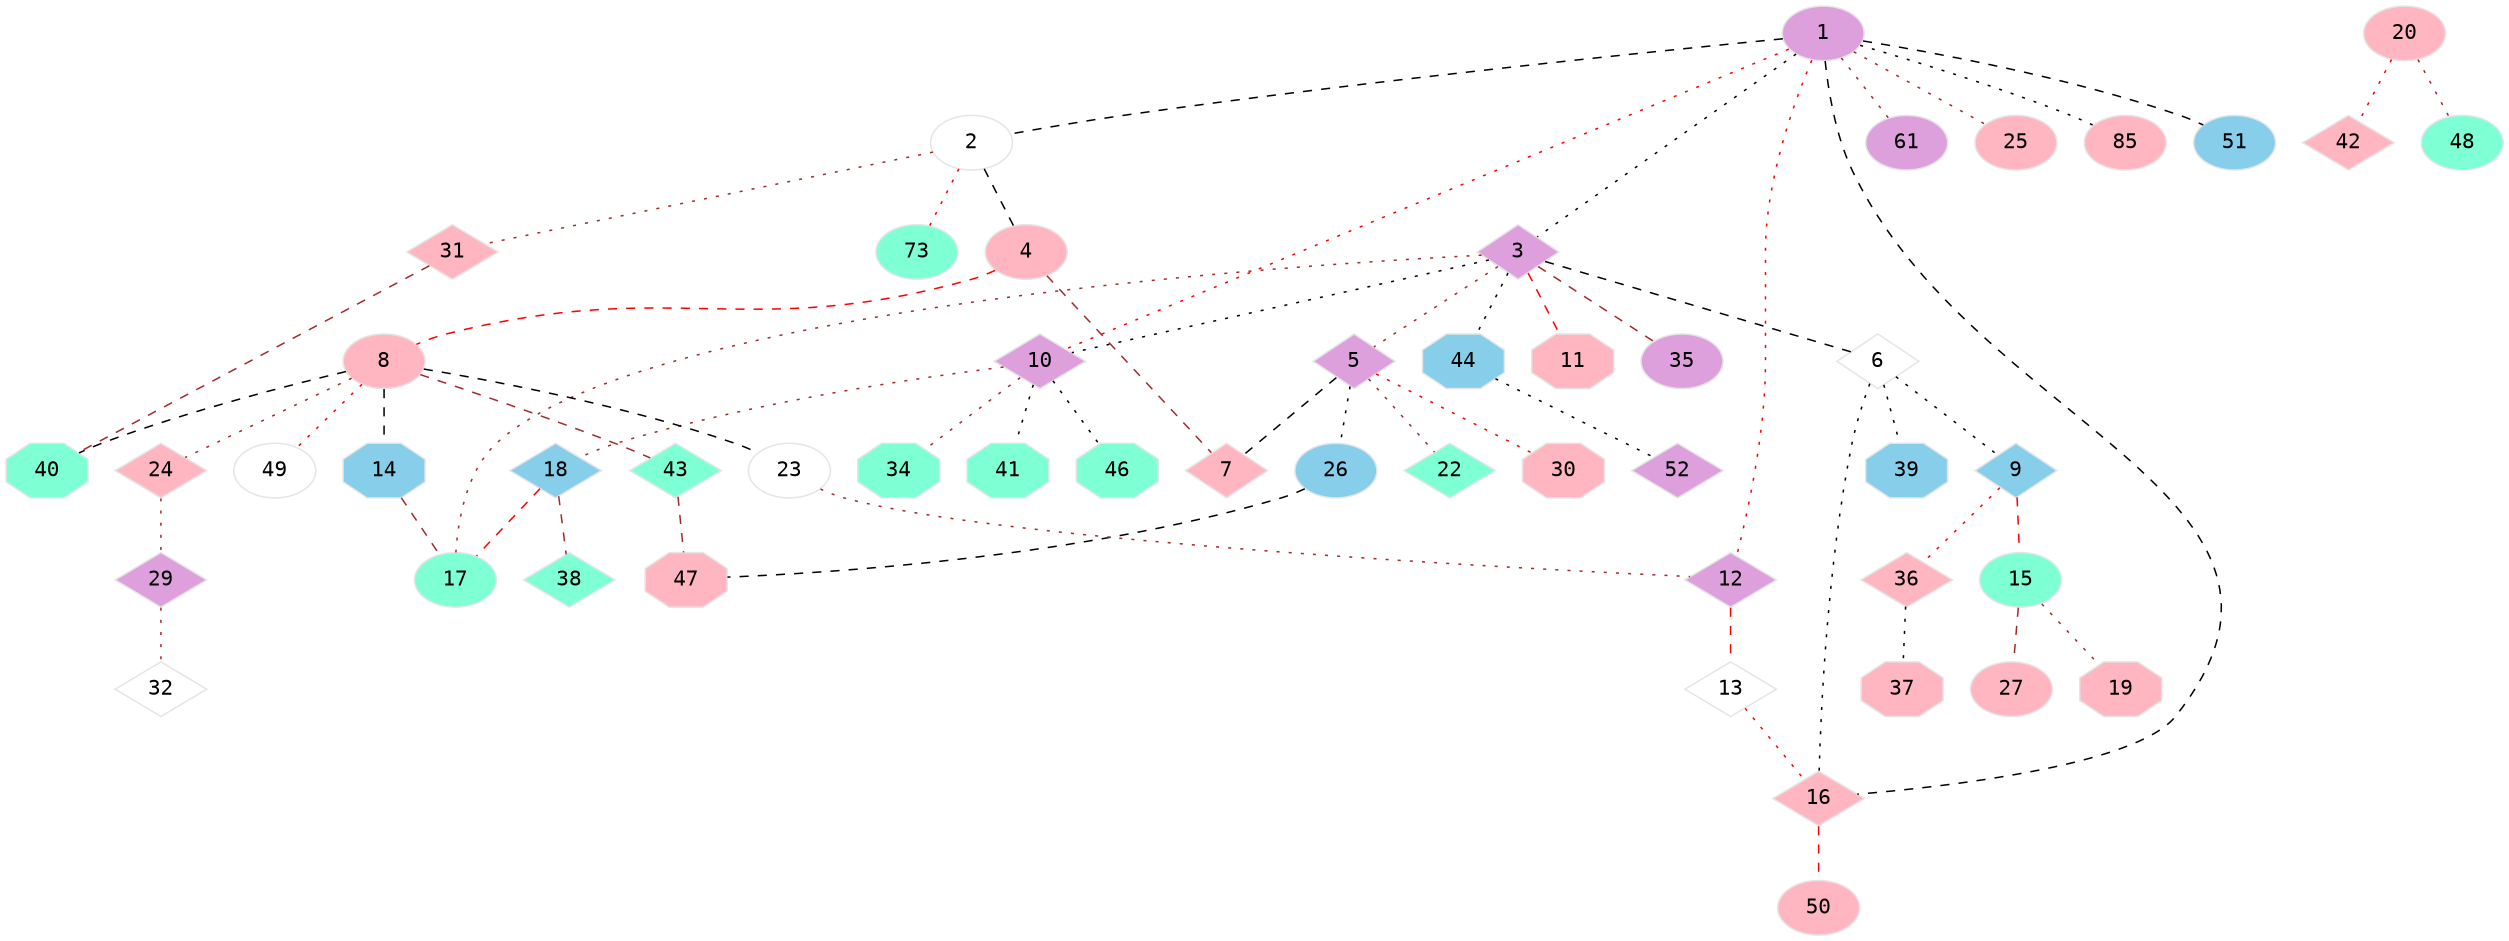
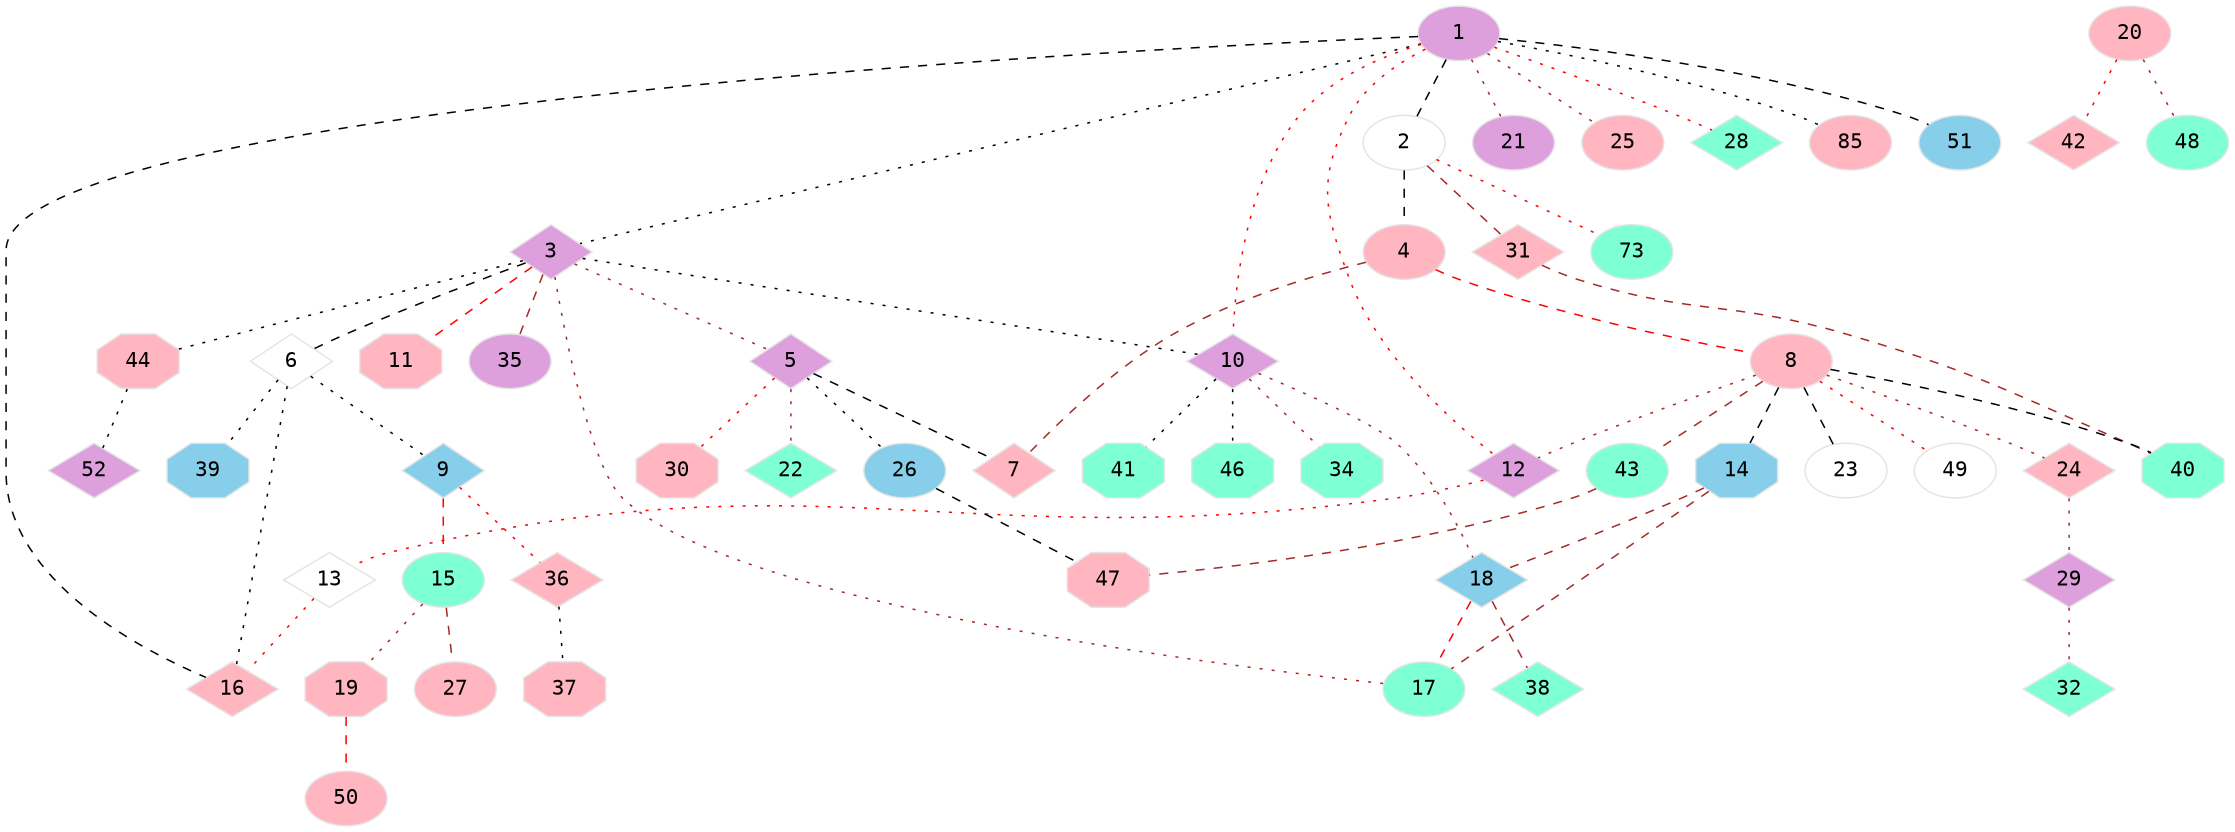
node "28": added
node "61": label "61" -> "21"
edge "2" -- "31": style dotted -> dashed
node "44": fillcolor skyblue -> lightpink
node "43": shape diamond -> ellipse
edge "14" -- "18": added
edge "23" -- "12": now "8" -- "12"
edge "12" -- "13": style dashed -> dotted
node "32": fillcolor white -> aquamarine
edge "16" -- "50": now "19" -- "50"
